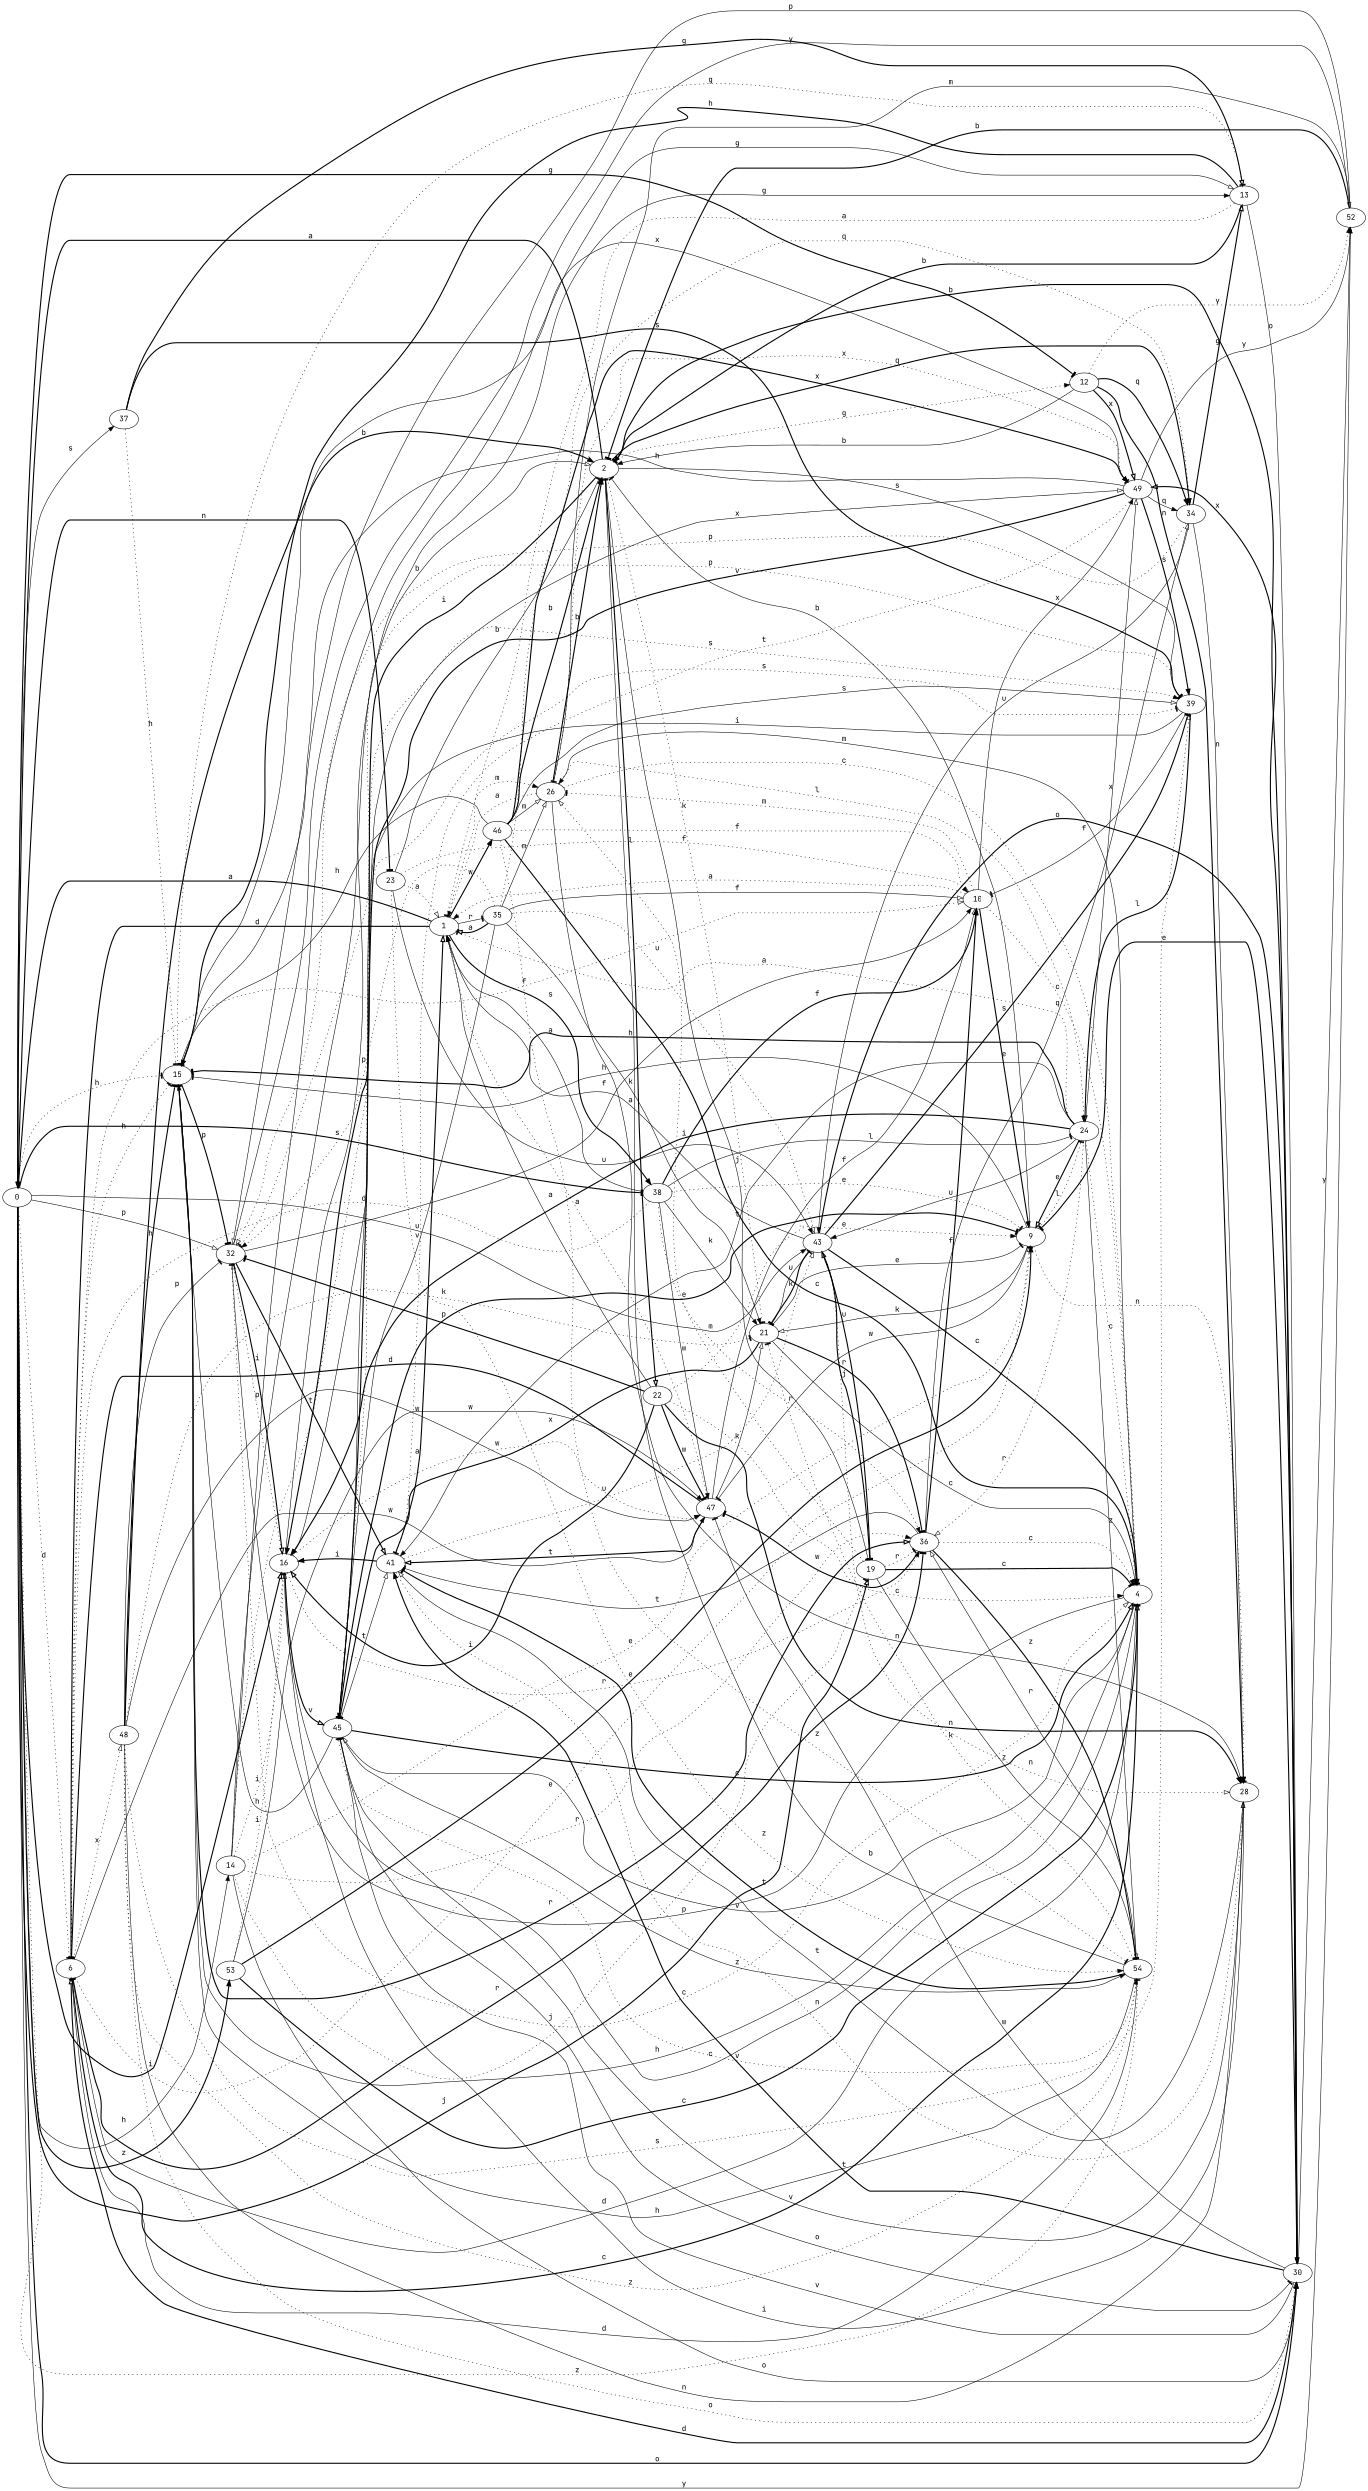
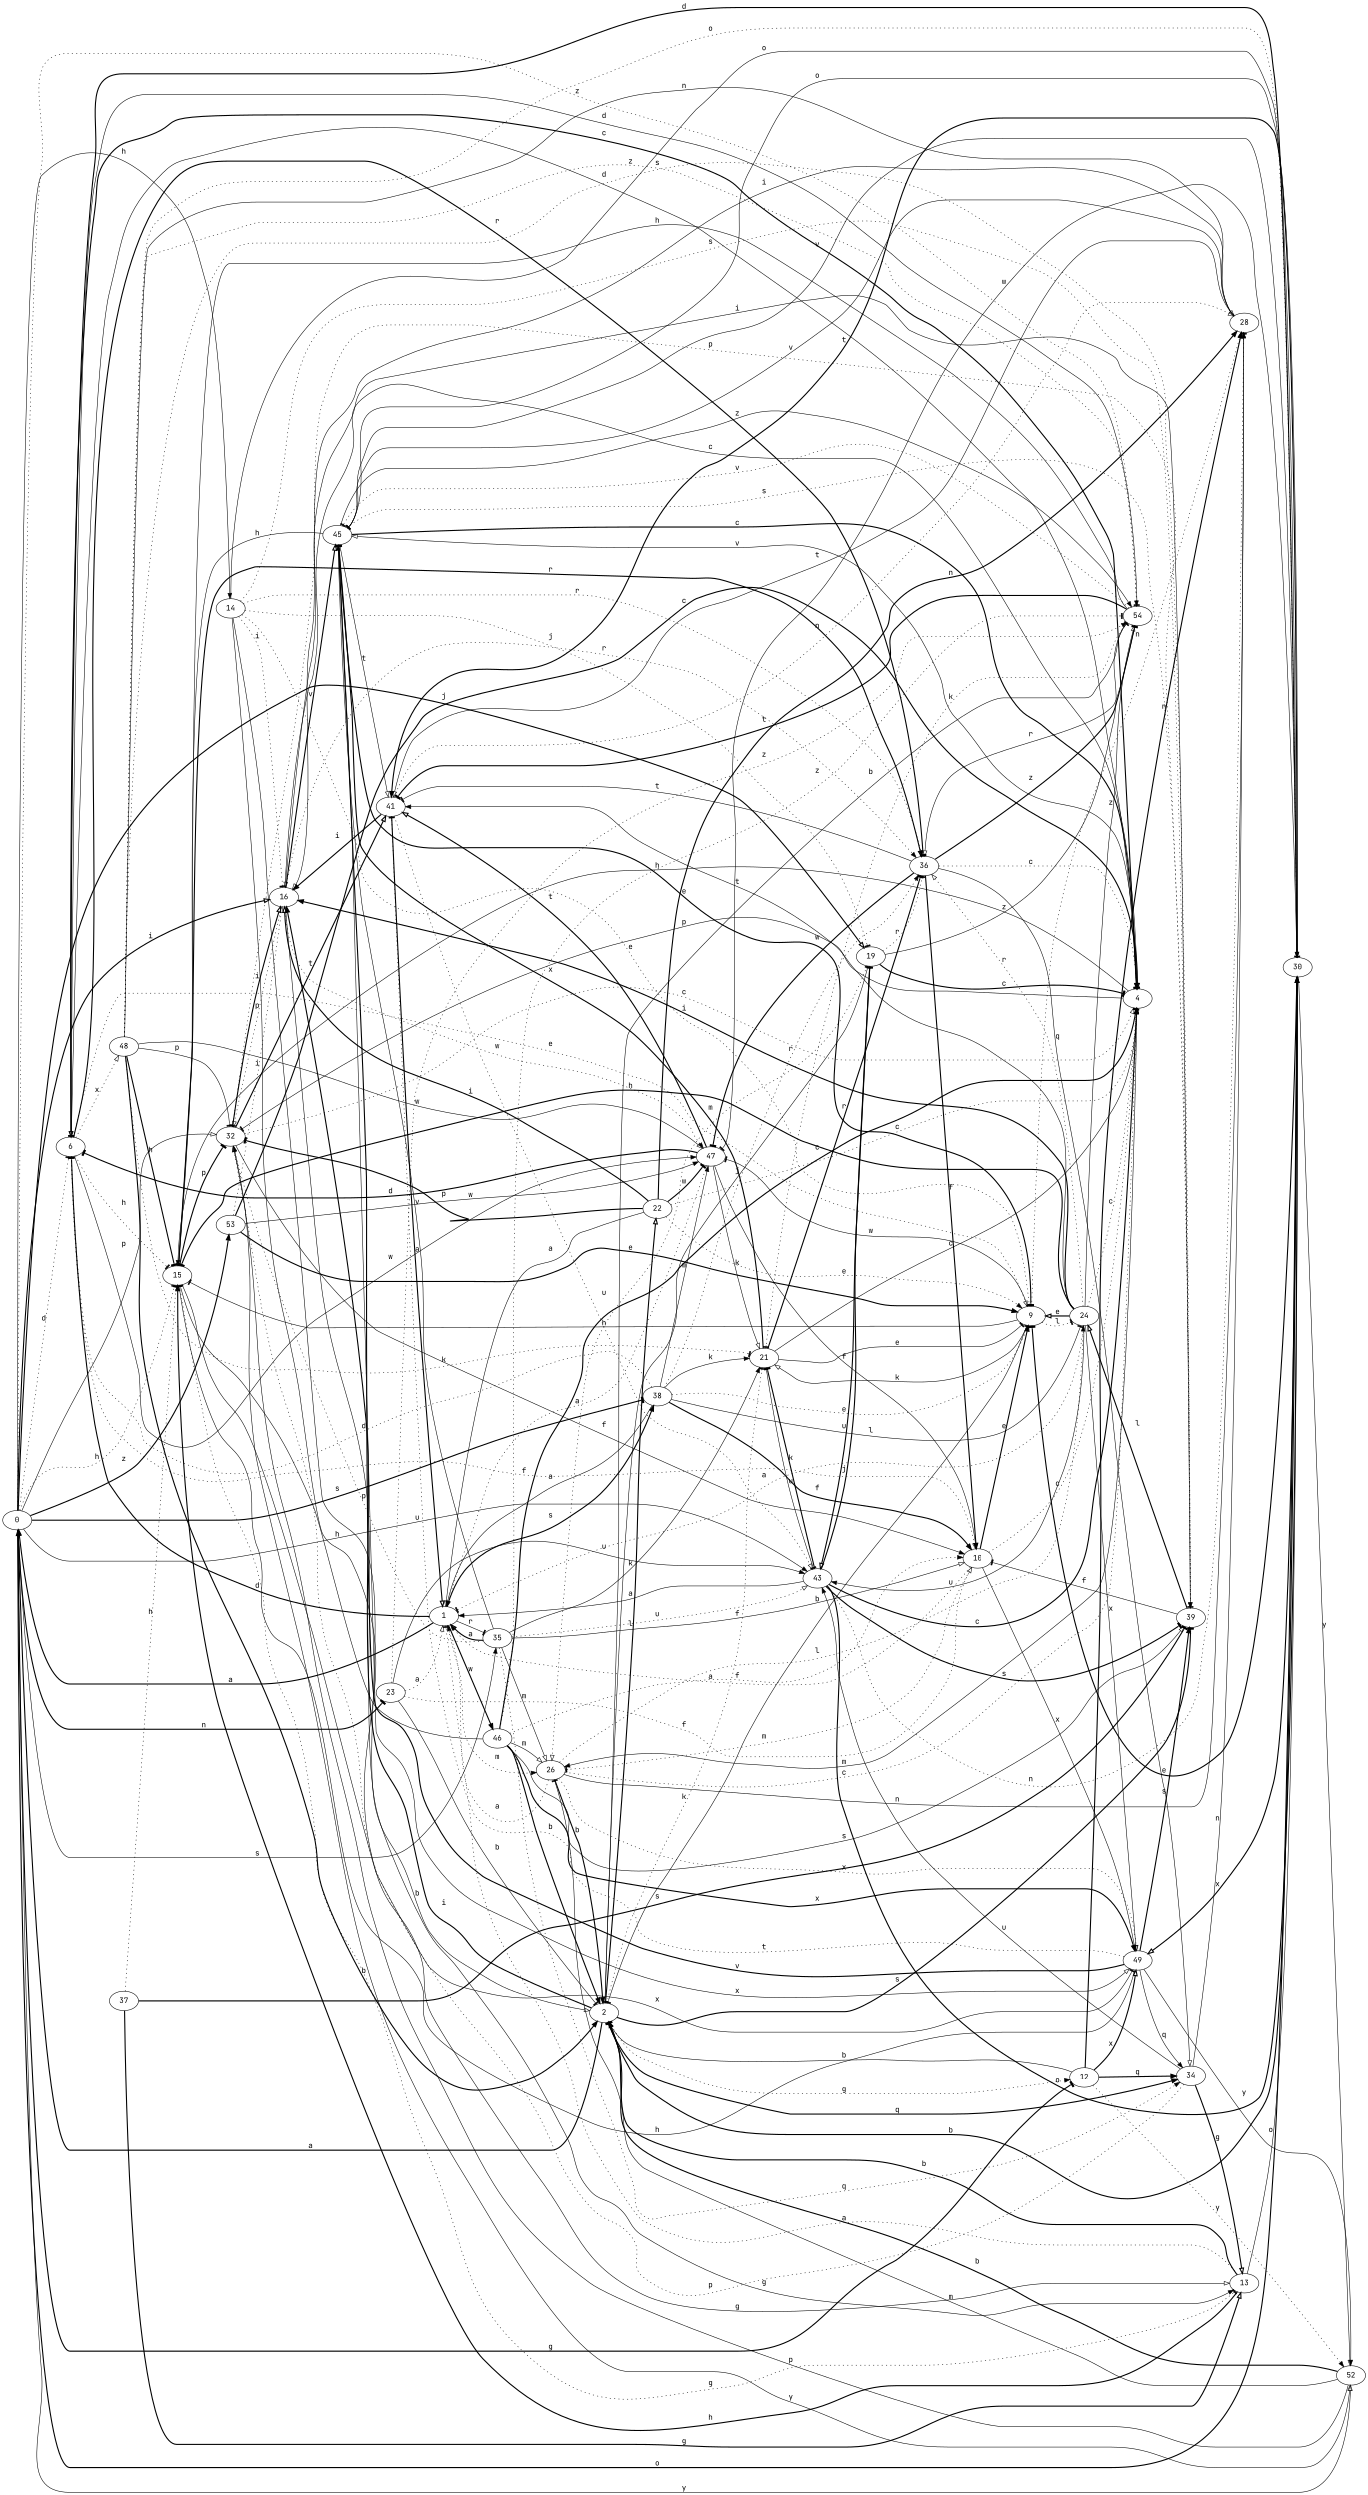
edge "2" -> "39": style solid -> bold
edge "0" -> "37": now "0" -> "35"
